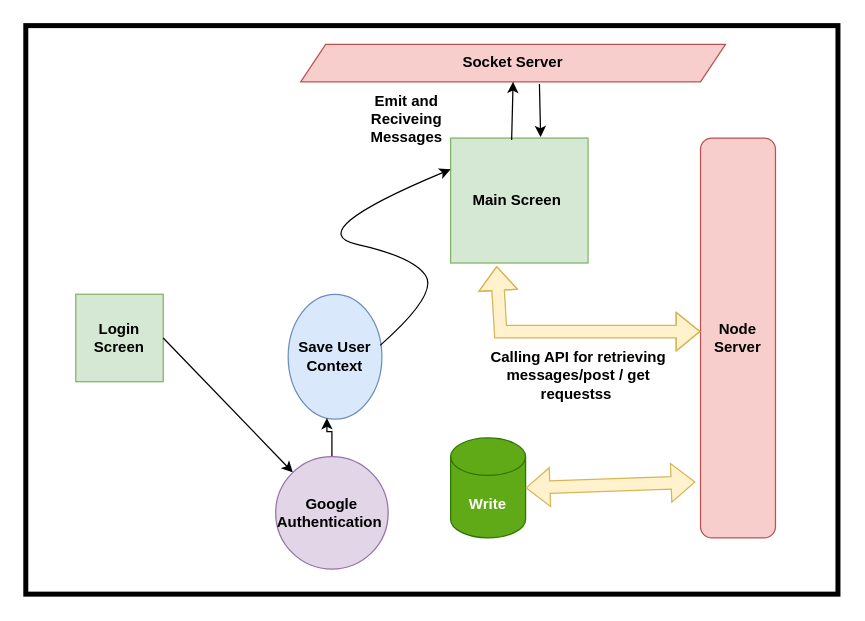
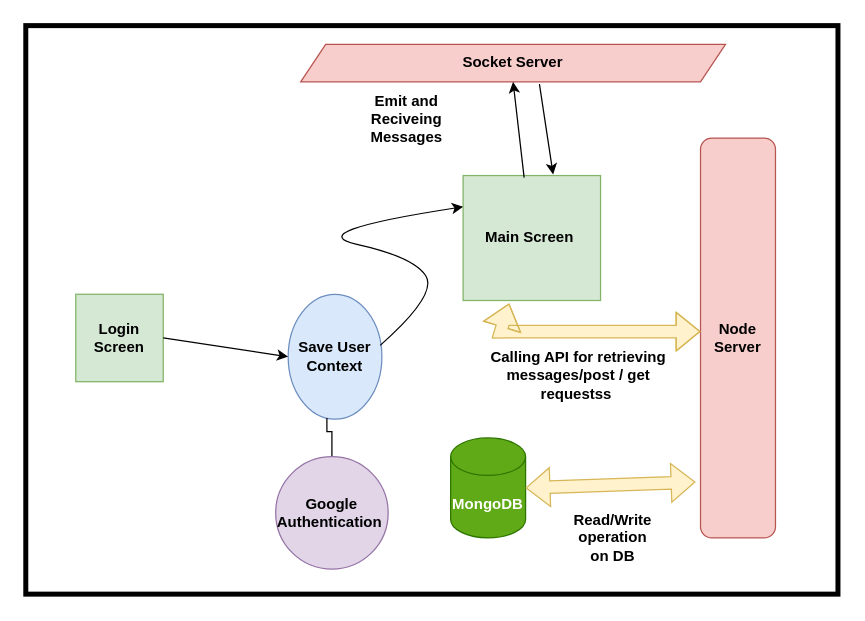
node "Main Screen": moved (519, 201) -> (532, 238)
edge "Login Screen" -> "Google Authentication": now "Login Screen" -> "Save User Context"
edge "Google Authentication" -> "Save User Context": arrowhead classic -> none
node "Write": label "Write" -> "MongoDB"
node "Read/Write operation on DB": added
